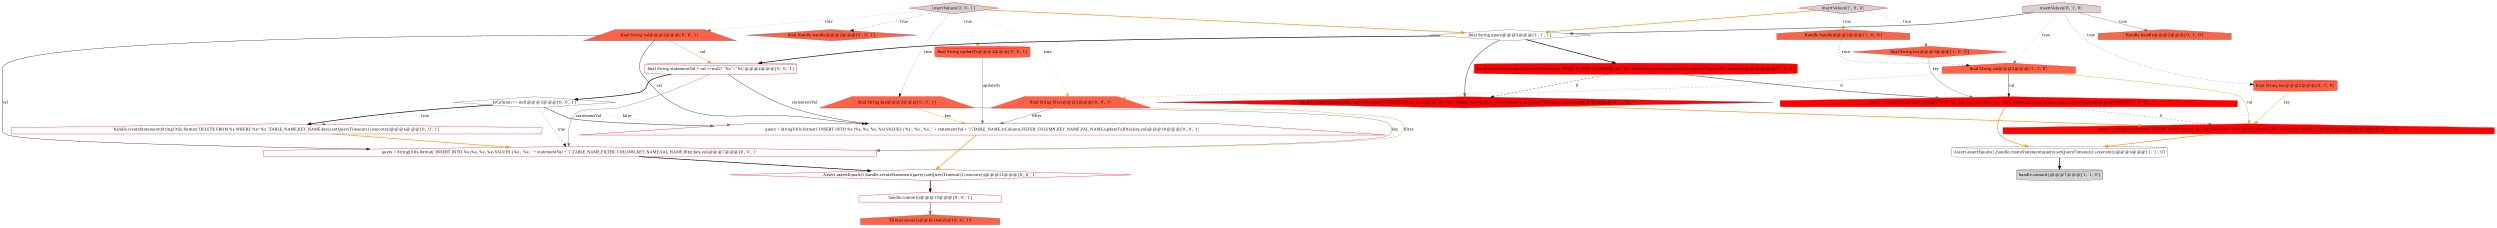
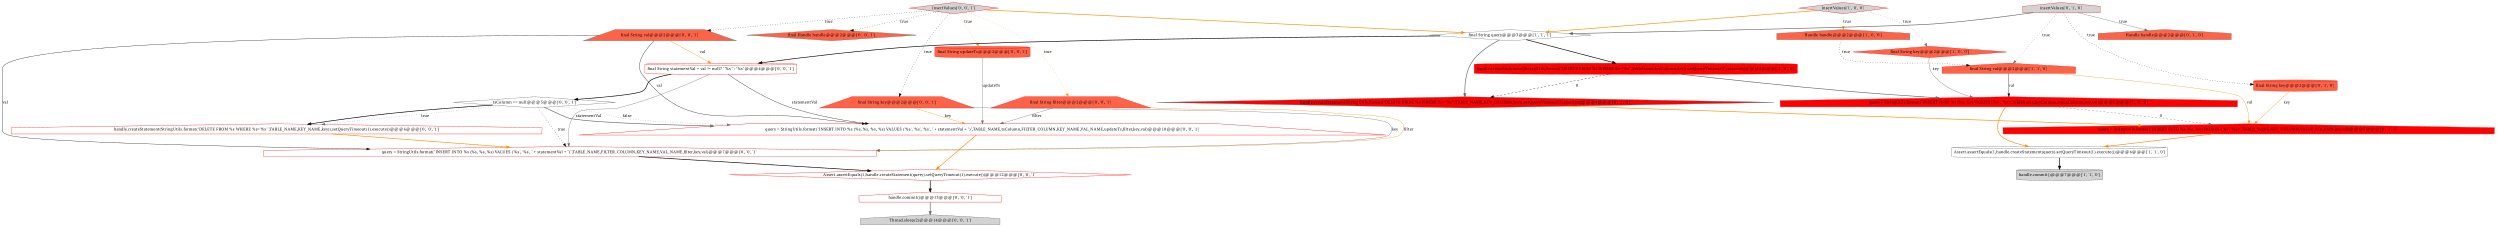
edge "insertValues['0', '0', '1']" -> "final String val@@@2@@@['0', '0', '1']": color gray40 -> black
edge "final String val@@@2@@@['1', '1', '0']" -> "final String filter@@@2@@@['0', '0', '1']": removed, label "0"
node "Thread.sleep(2)@@@14@@@['0', '0', '1']": fillcolor tomato -> lightgray
